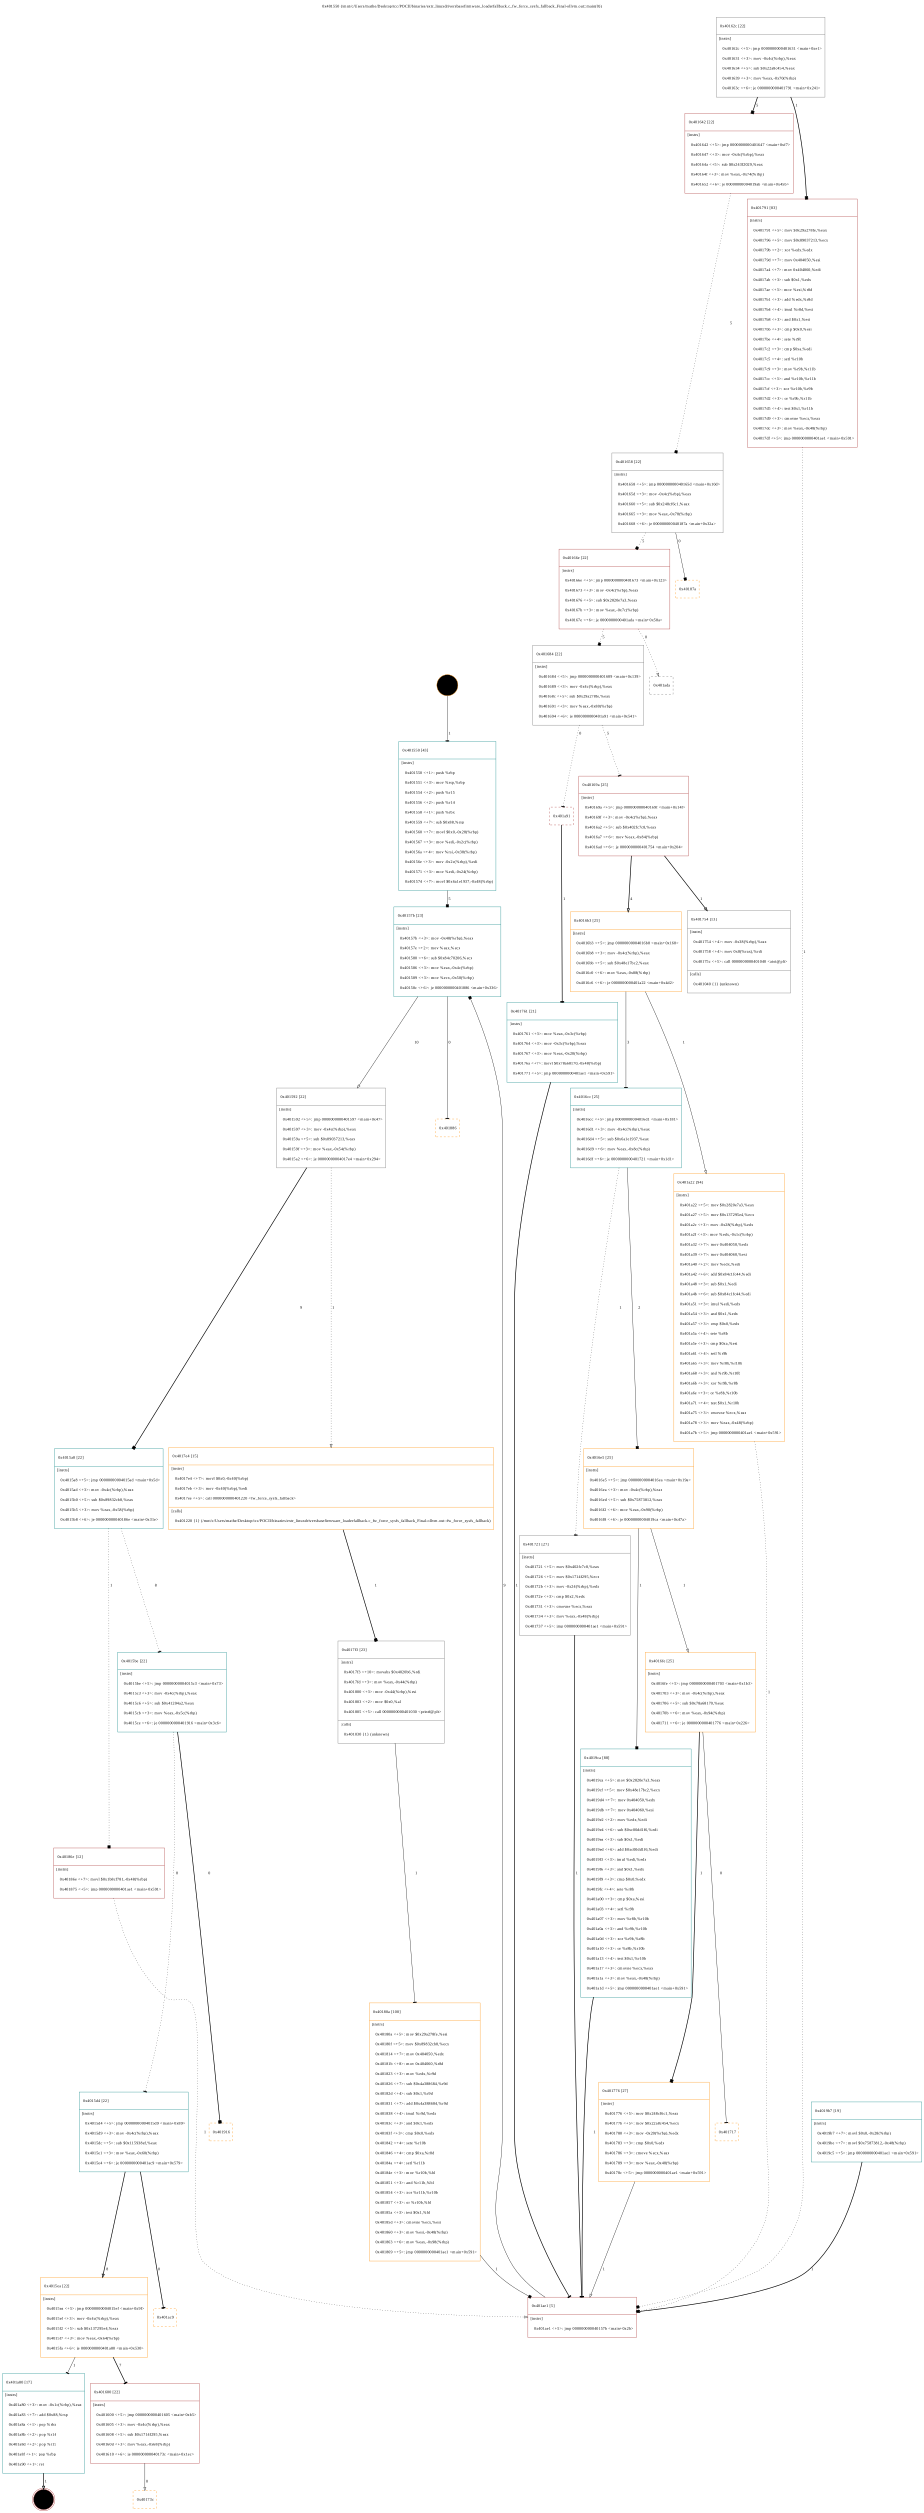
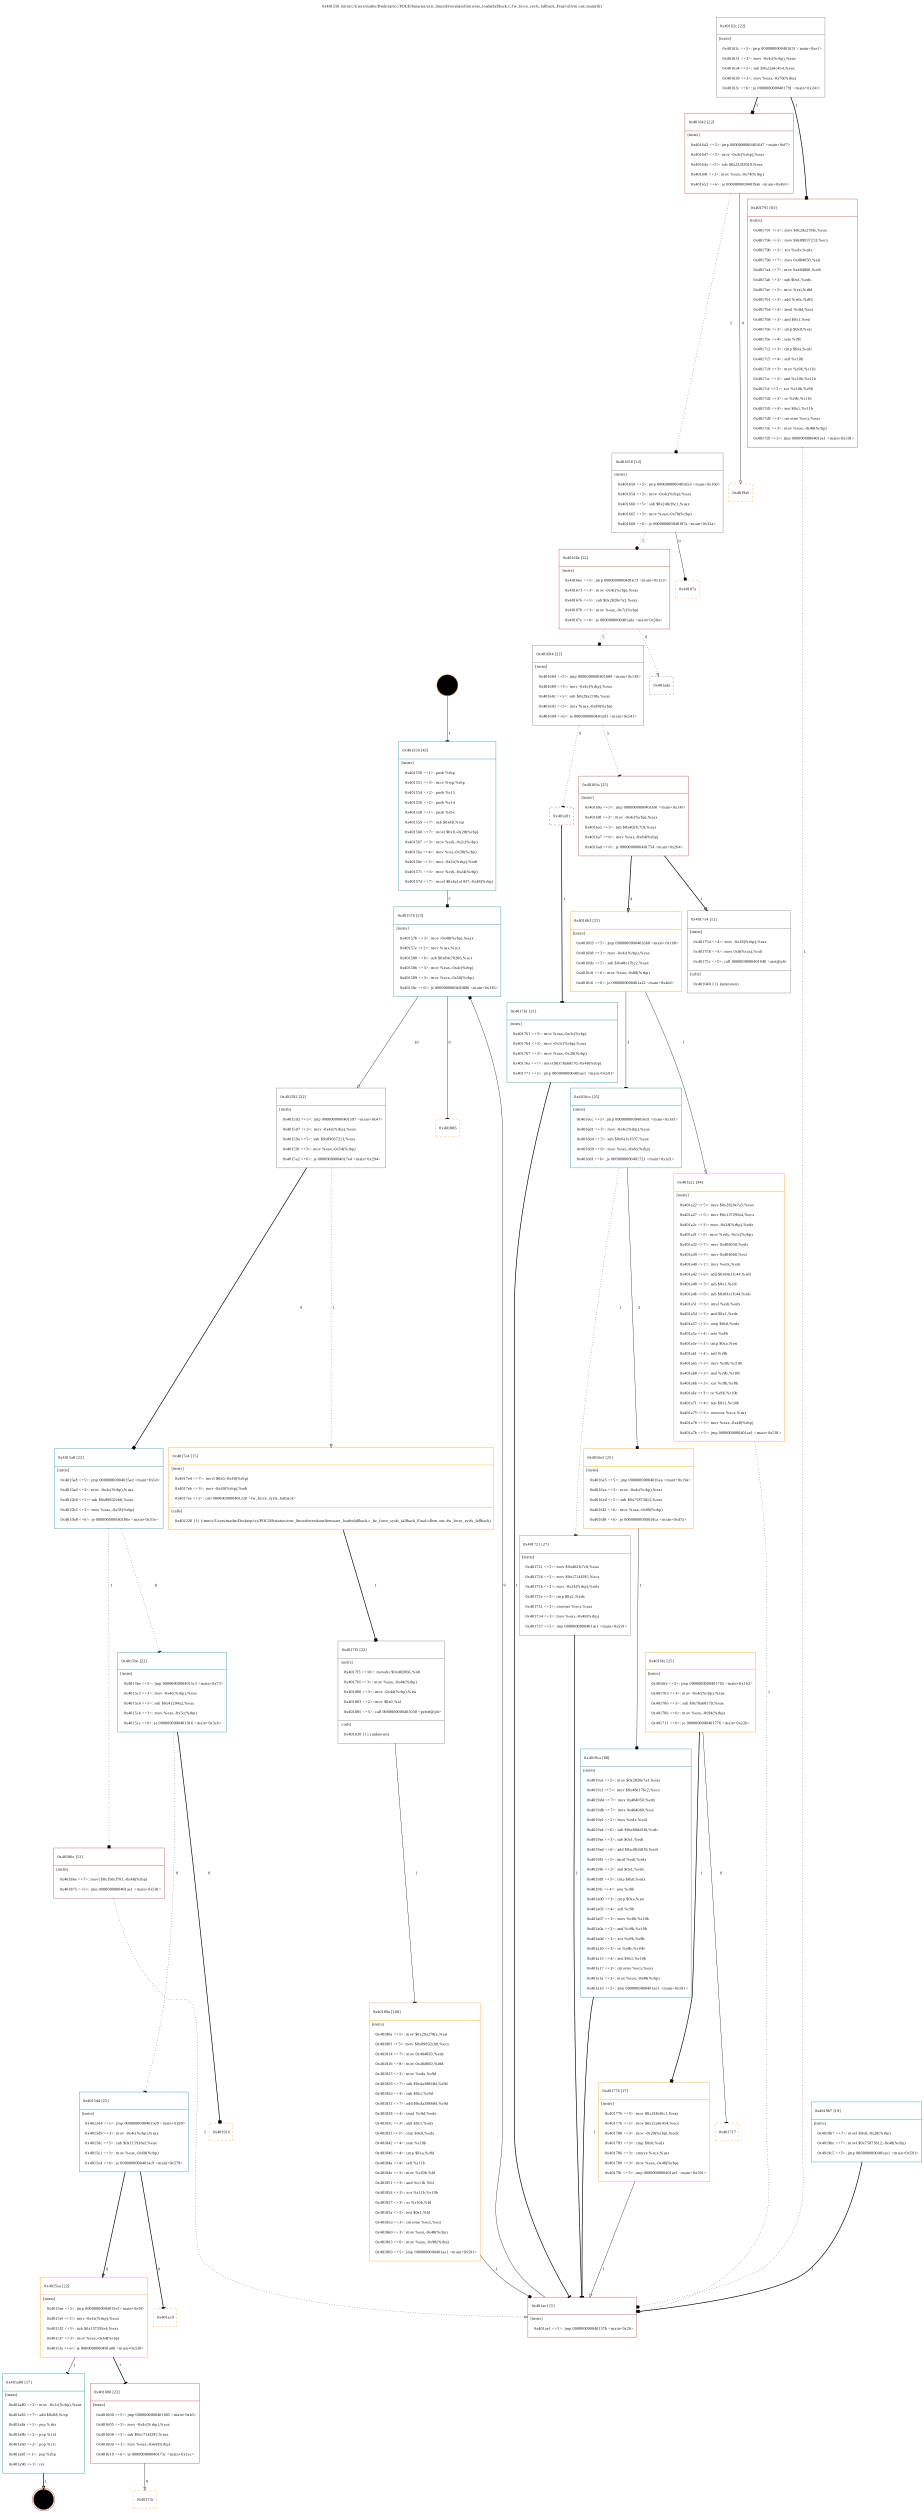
node "0x4019ab": added
edge "0x4016e5 [25]" -> "0x4016fe [25]": removed, label "1"
